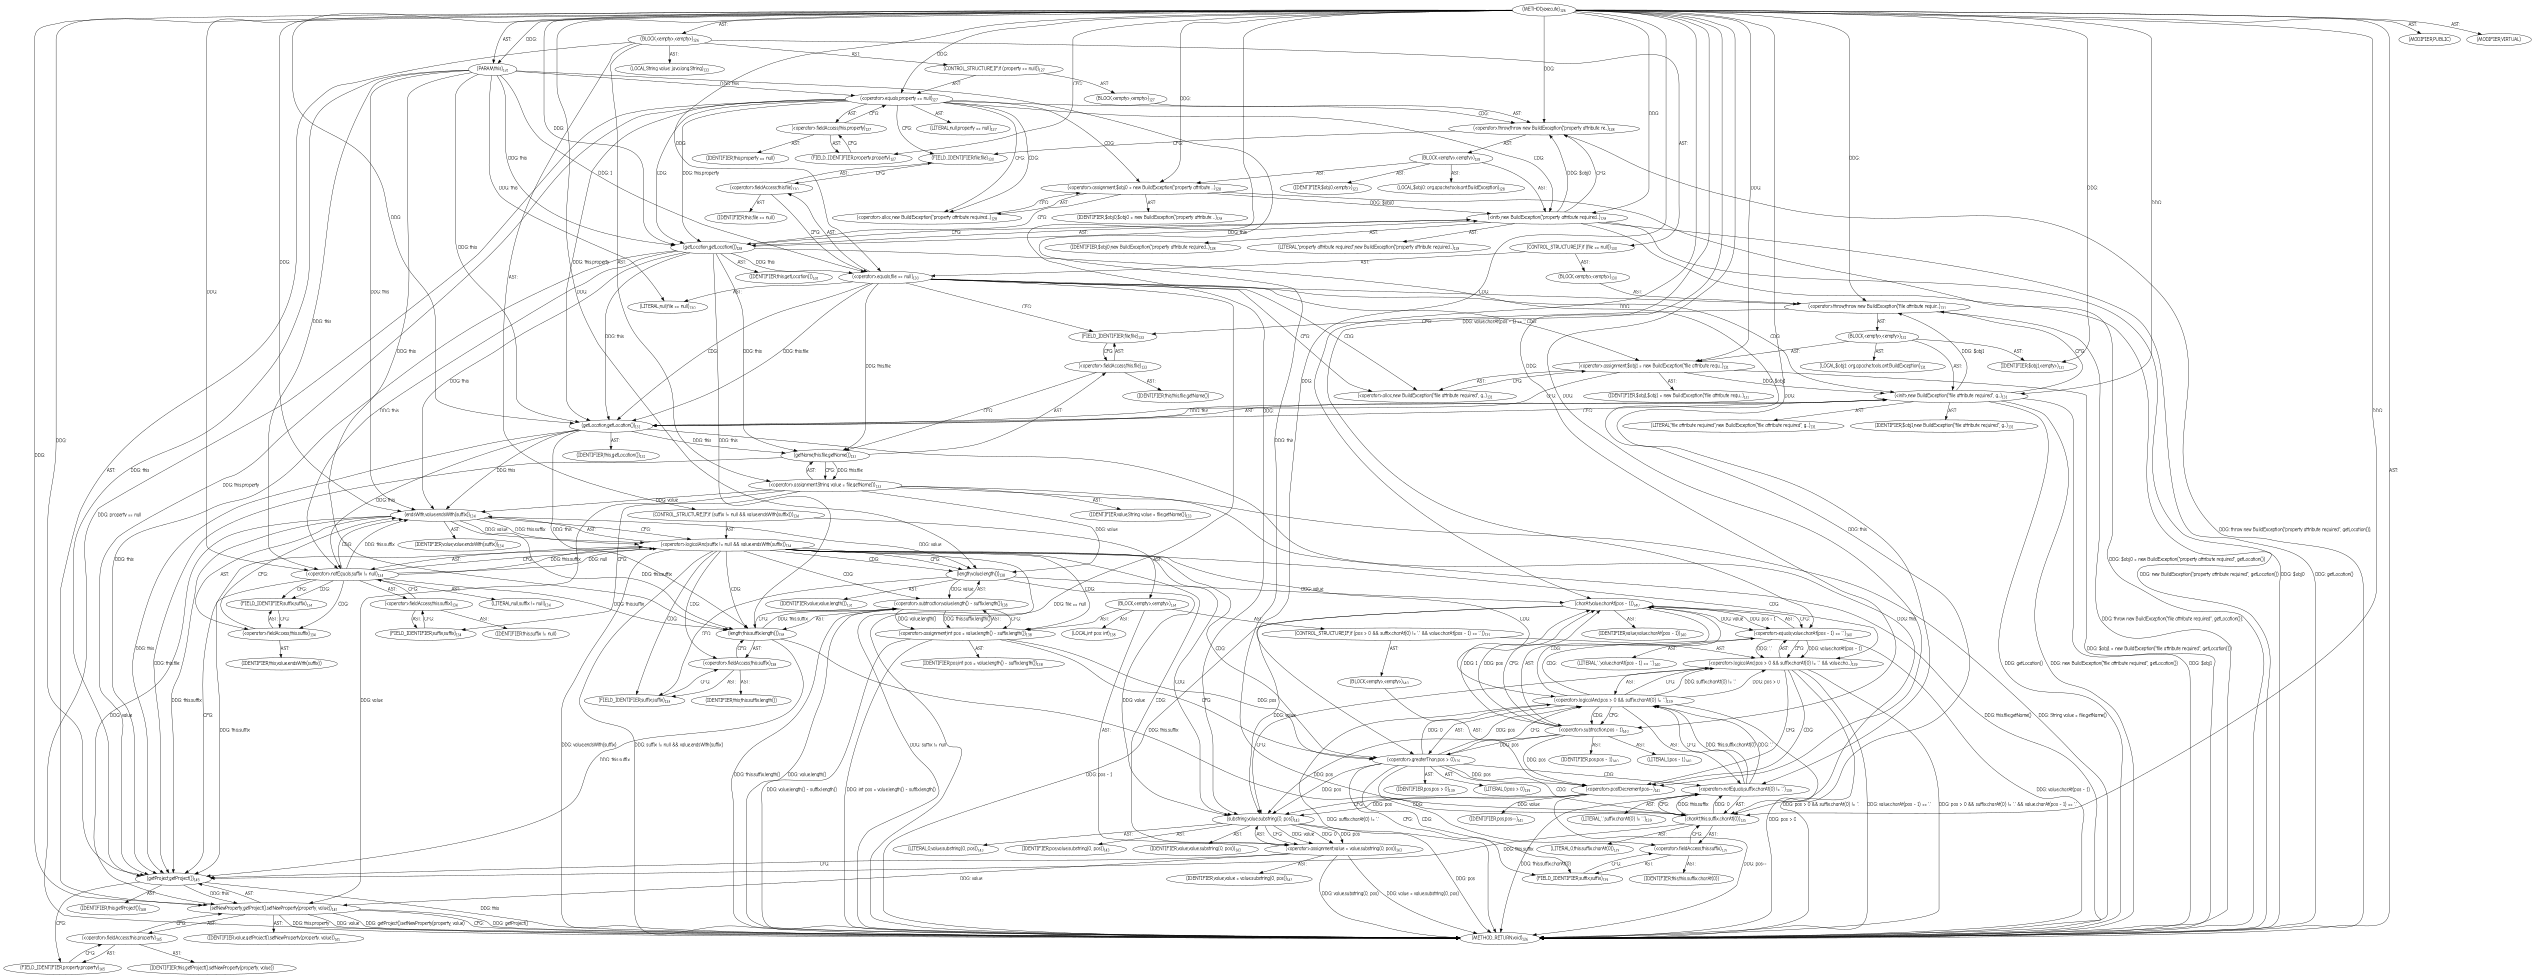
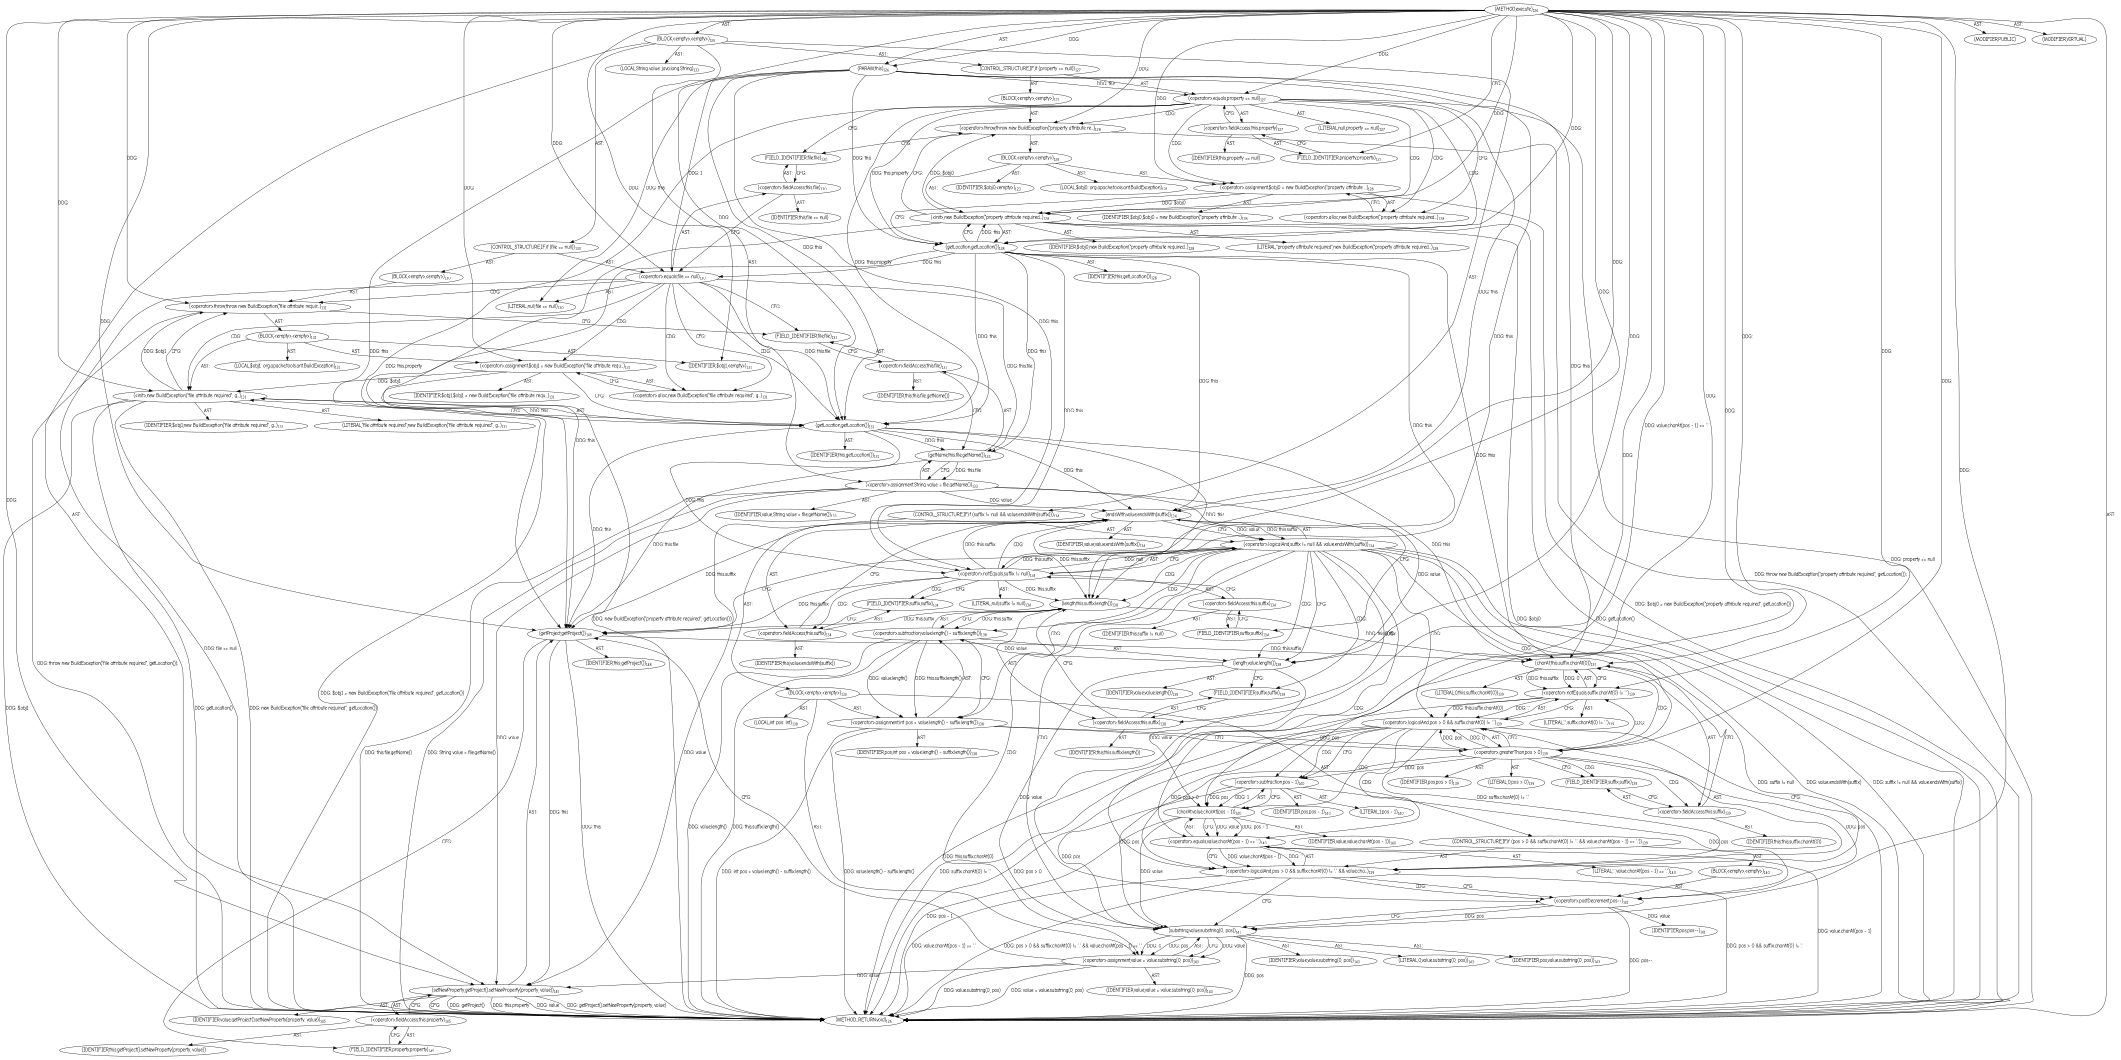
edge "(endsWith,value.endsWith(suffix))" -> "(length,value.length())": removed, label "DDG: value"
edge "(<operator>.subtraction,pos - 1)" -> "(<operator>.greaterThan,pos > 0)": reversed
edge "(charAt,this.suffix.charAt(0))" -> "(getProject,getProject())": reversed
